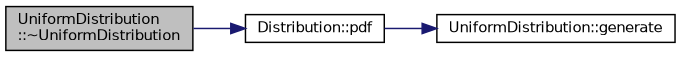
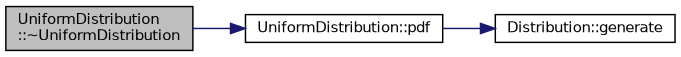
node "Distribution::pdf": label "Distribution::pdf" -> "UniformDistribution::pdf"
node "UniformDistribution::generate": label "UniformDistribution::generate" -> "Distribution::generate"
